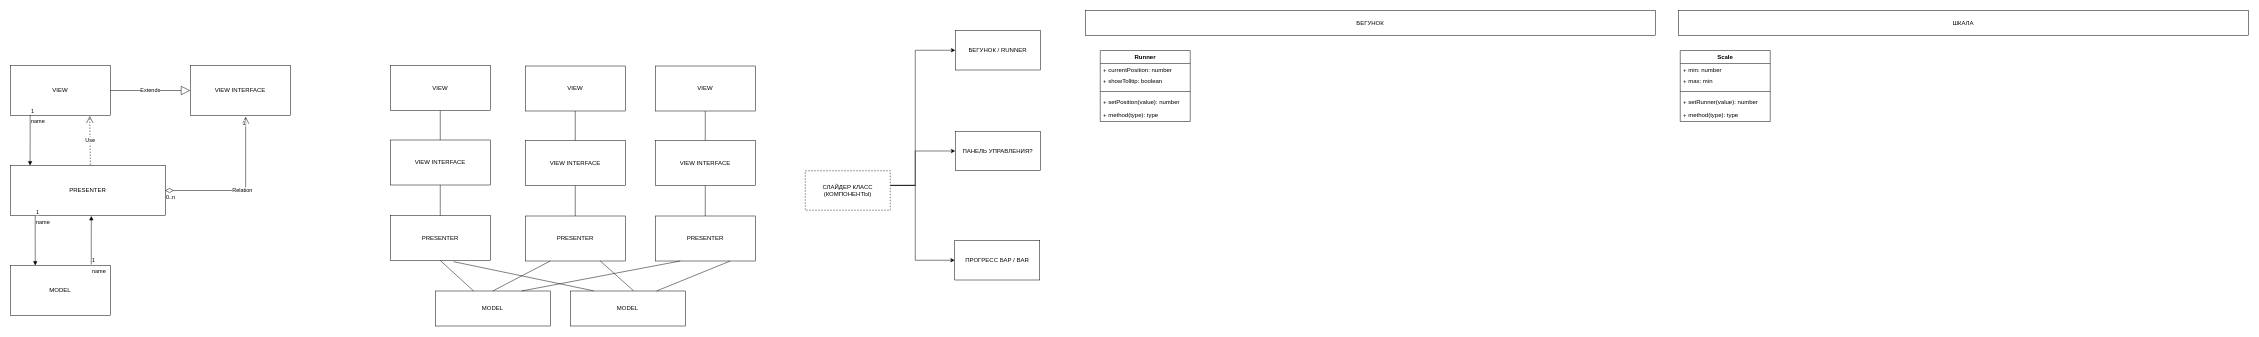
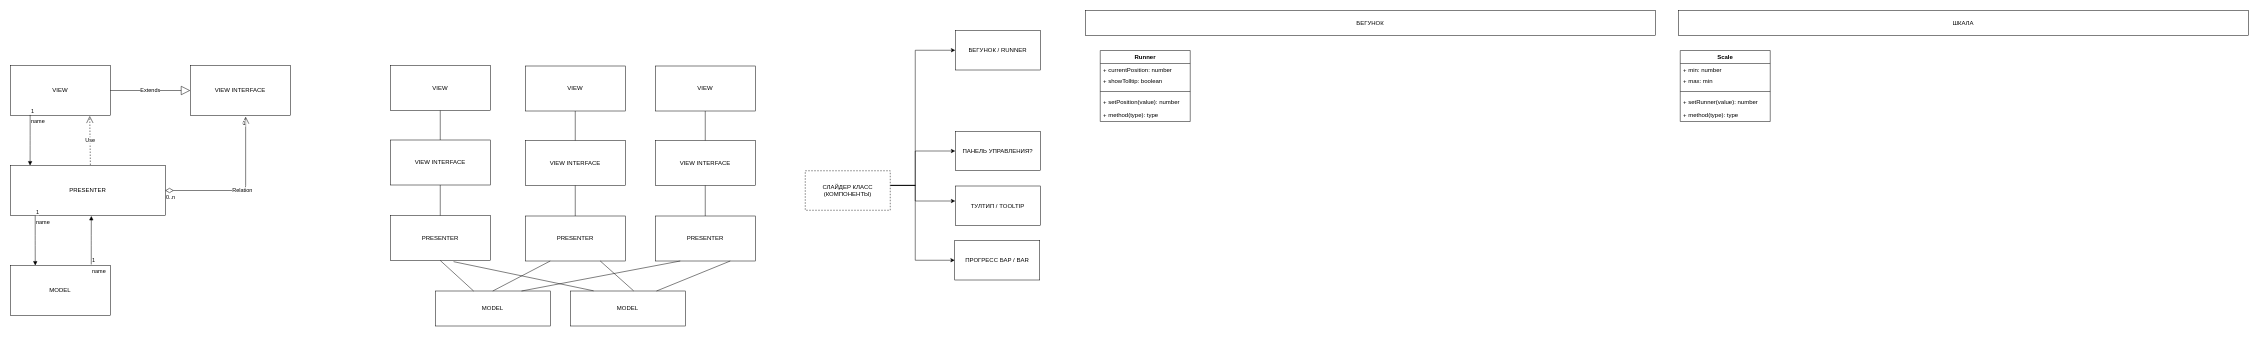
edge "СЛАЙДЕР КЛАСС (КОМПОНЕНТЫ)" -> "ТУЛТИП / TOOLTIP": added
node "ТУЛТИП / TOOLTIP": added
